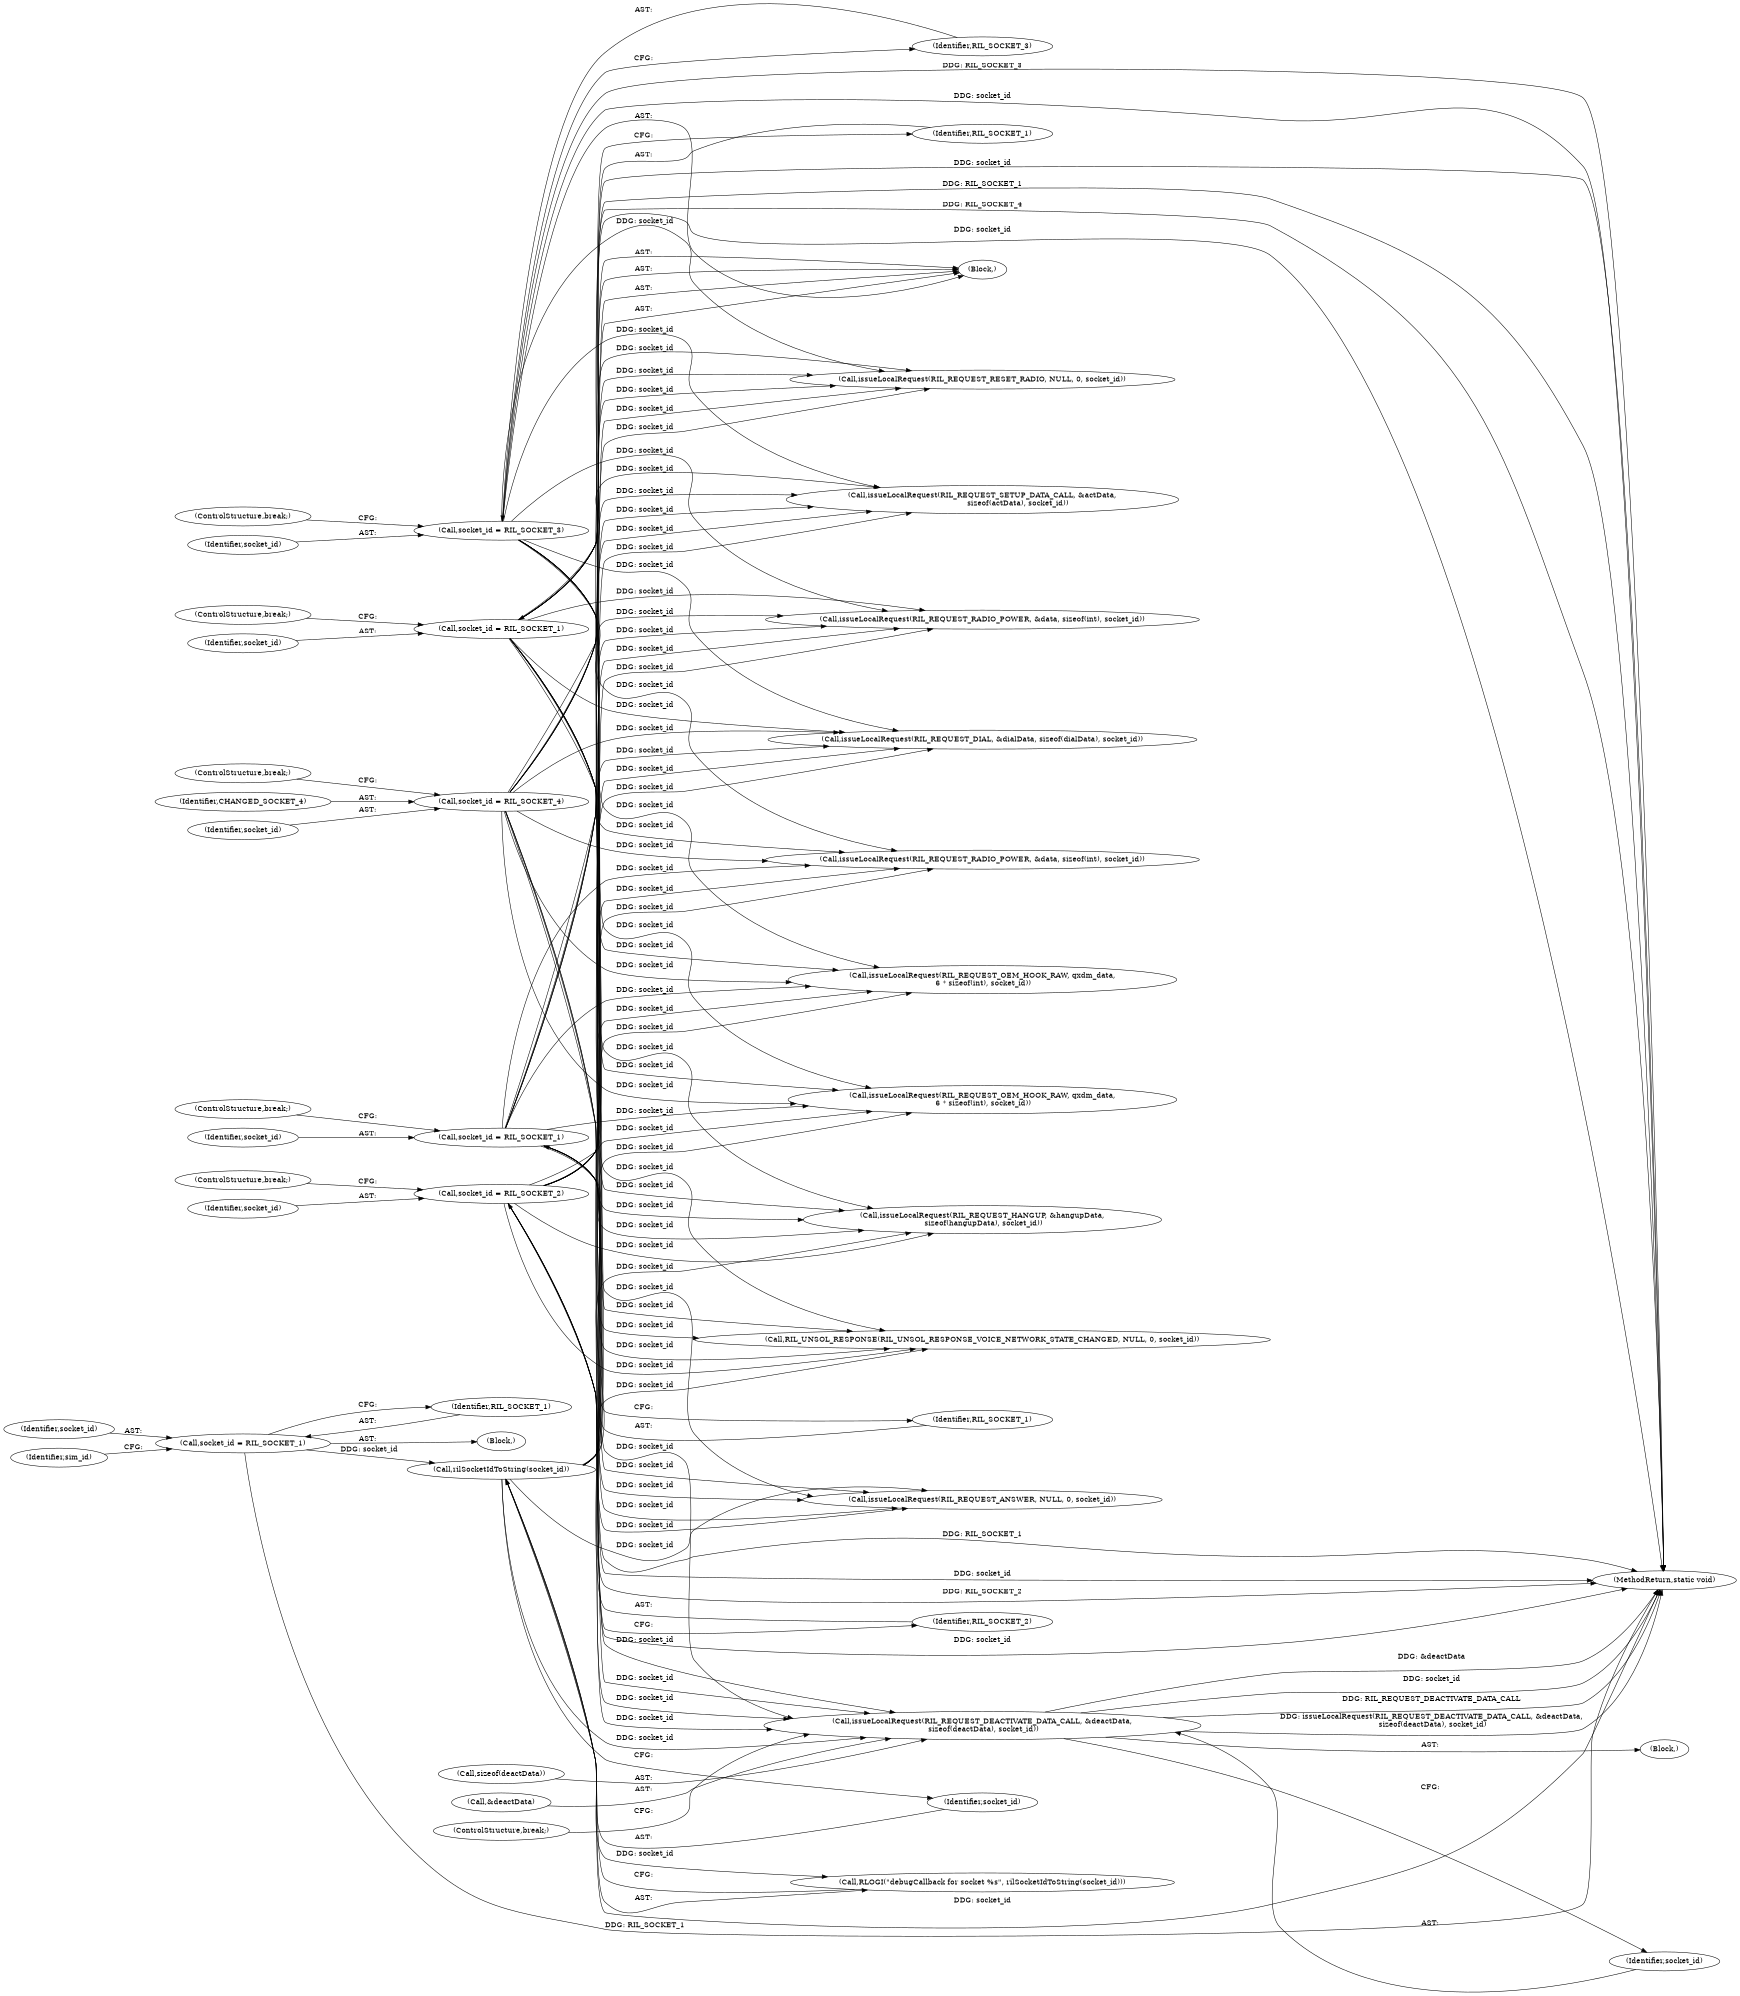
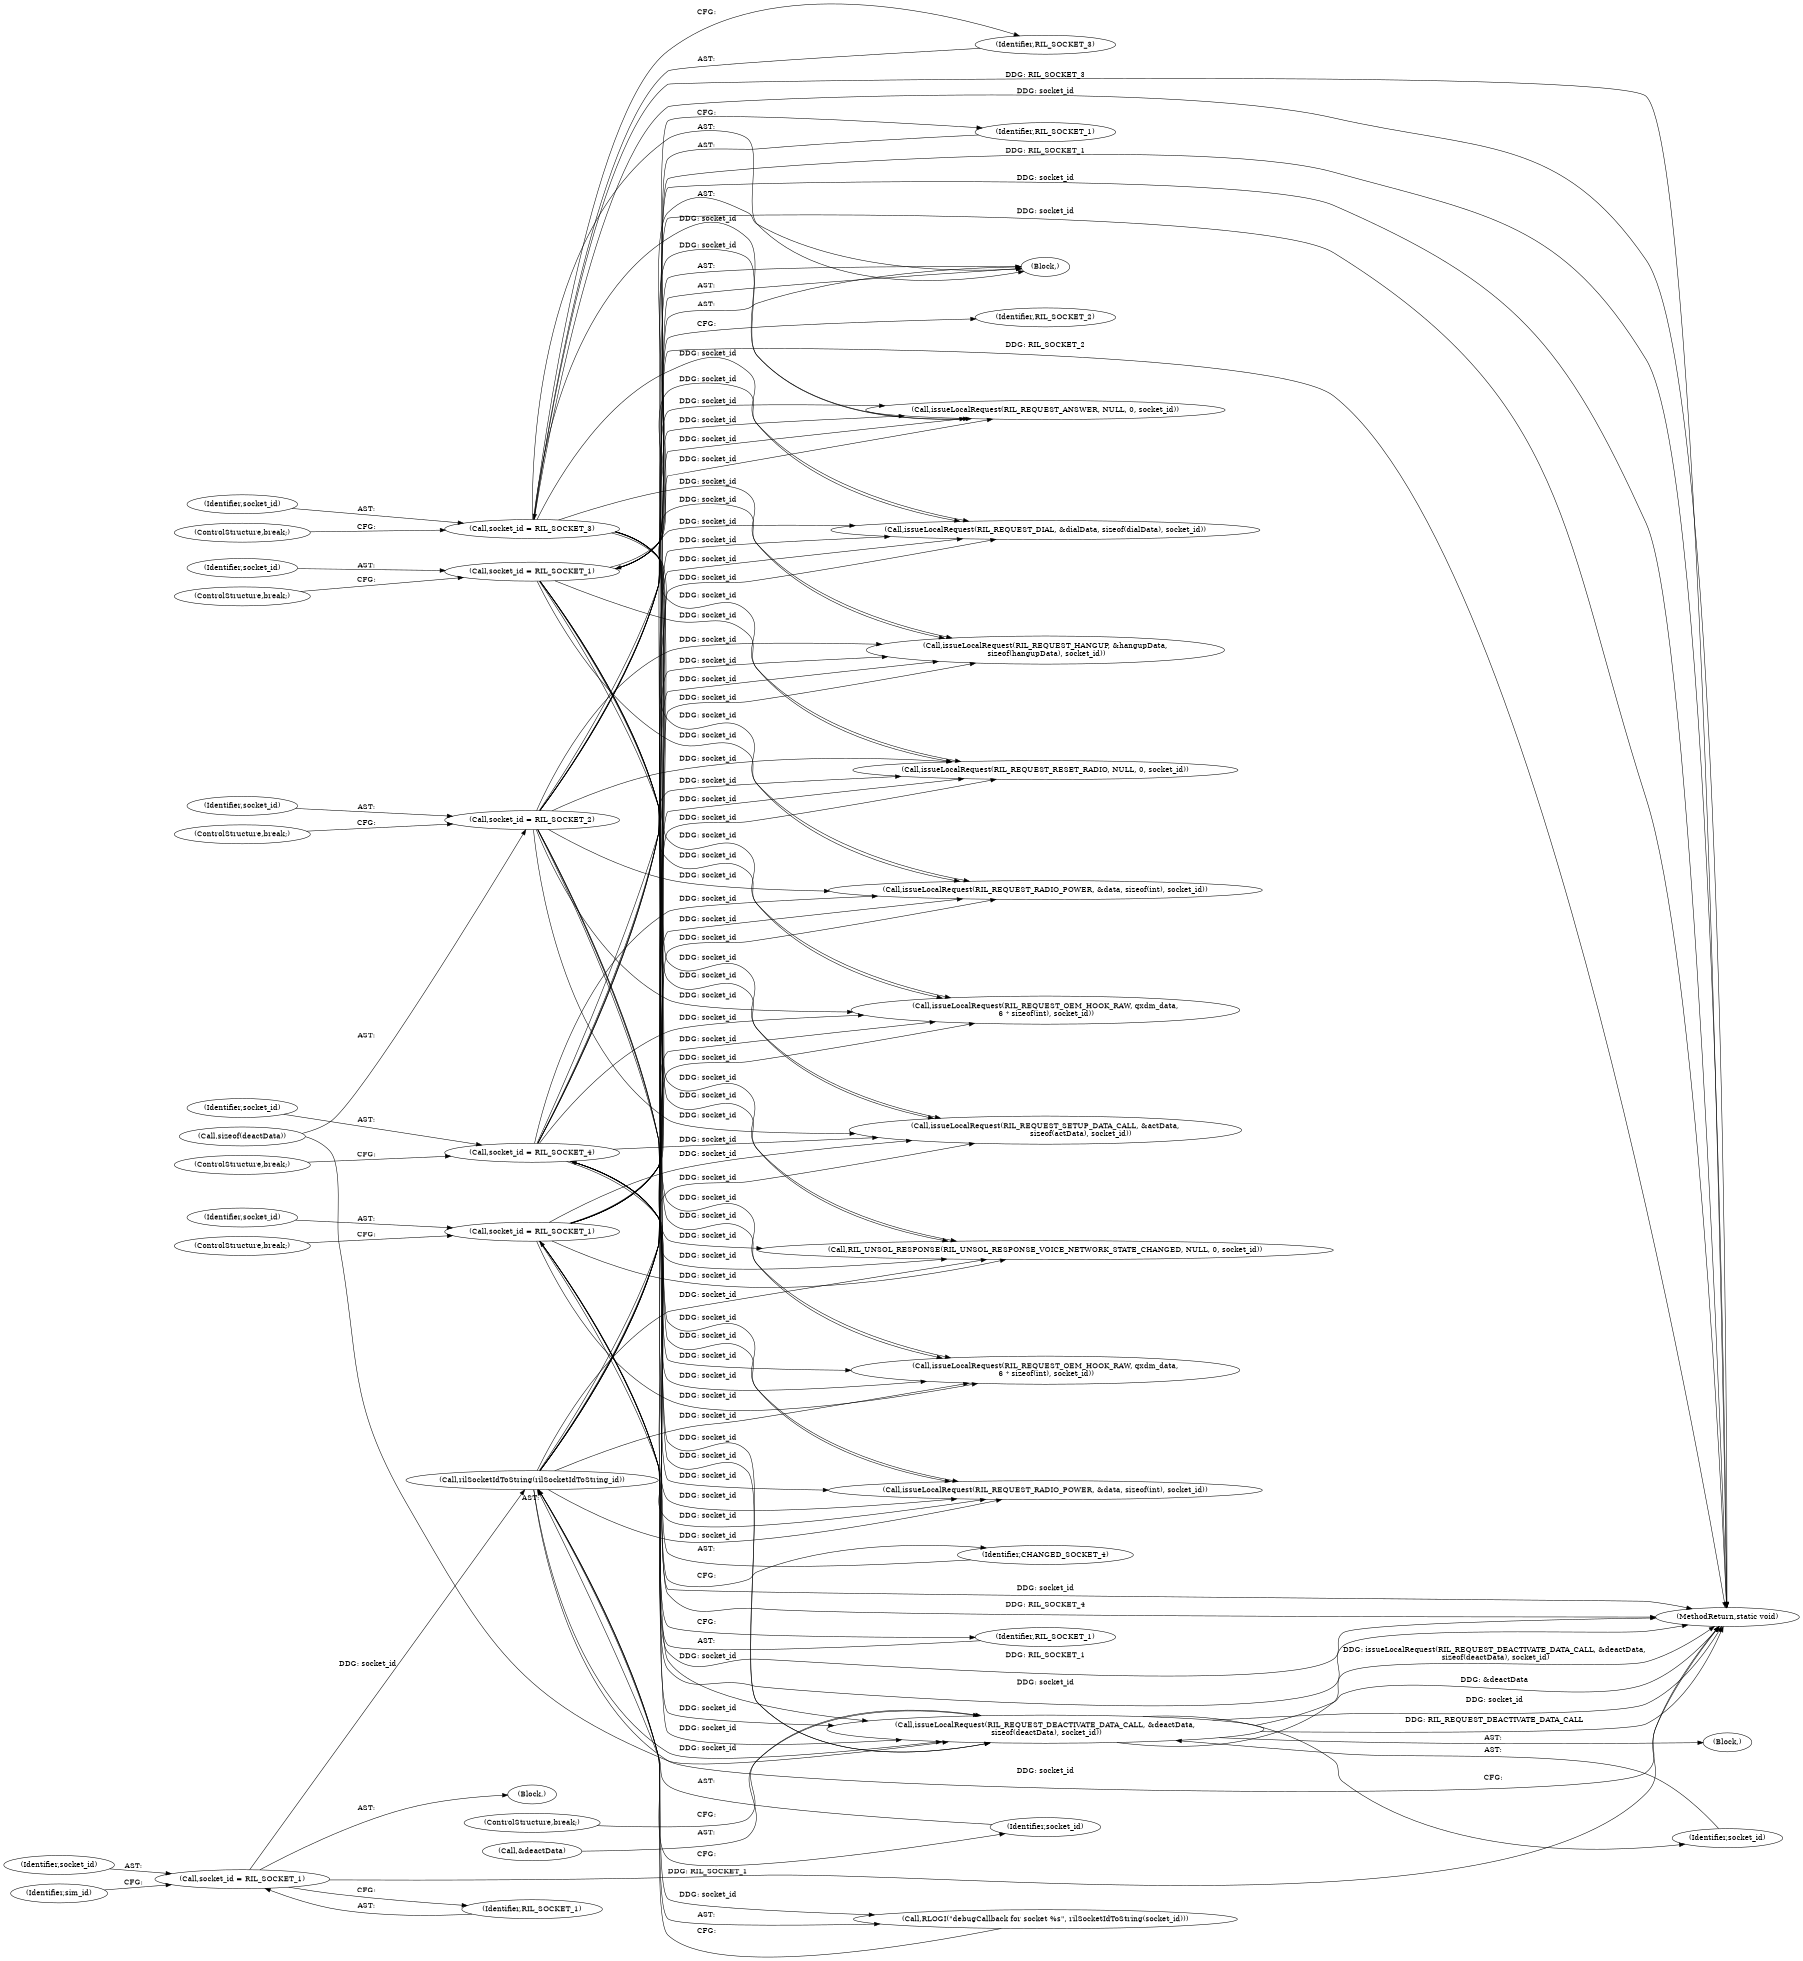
node "(Call,rilSocketIdToString(socket_id))": label "(Call,rilSocketIdToString(socket_id))" -> "(Call,rilSocketIdToString(rilSocketIdToString_id))"
edge "(Call,socket_id = RIL_SOCKET_4)" -> "(Identifier,CHANGED_SOCKET_4)": added, label "CFG:"
edge "(Identifier,RIL_SOCKET_2)" -> "(Call,socket_id = RIL_SOCKET_2)": now "(Call,sizeof(deactData))" -> "(Call,socket_id = RIL_SOCKET_2)"
